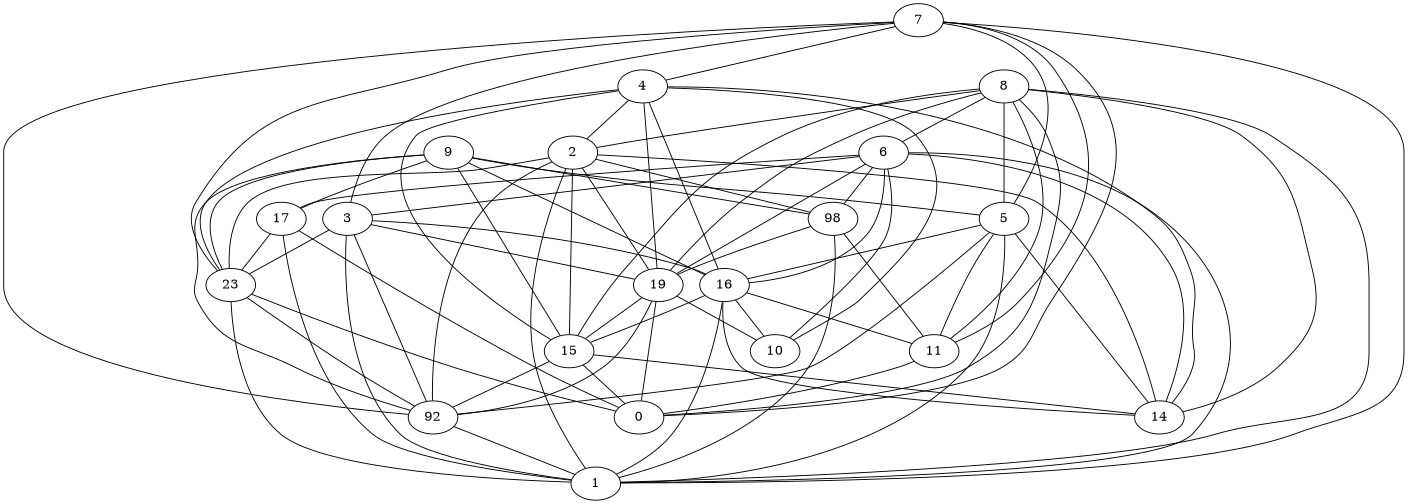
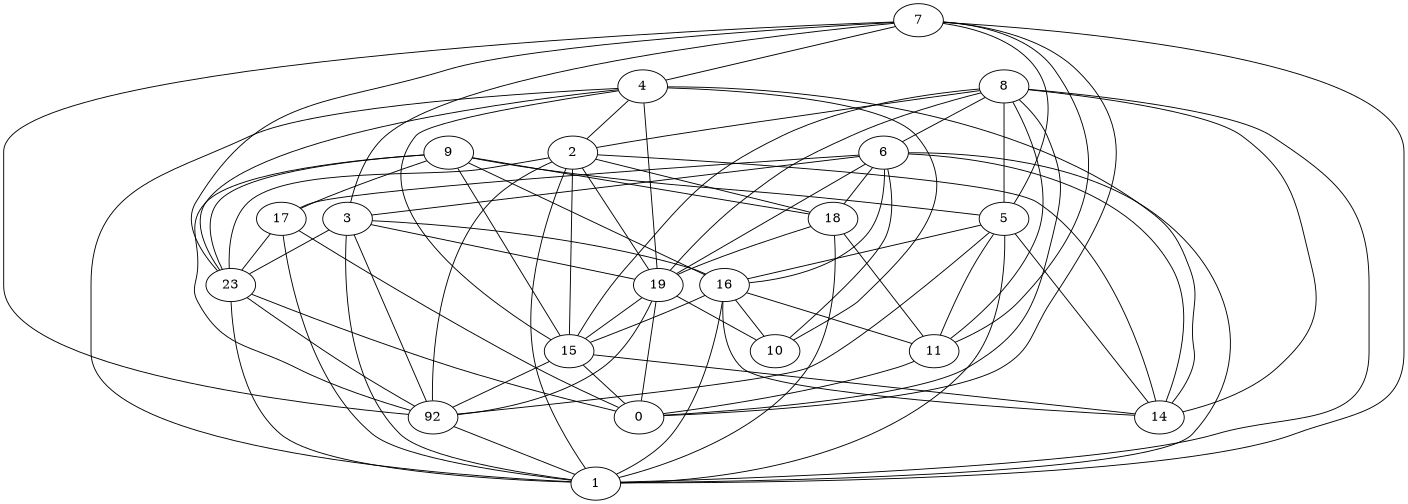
edge "4" -- "16": now "4" -- "1"
node "98": label "98" -> "18"
